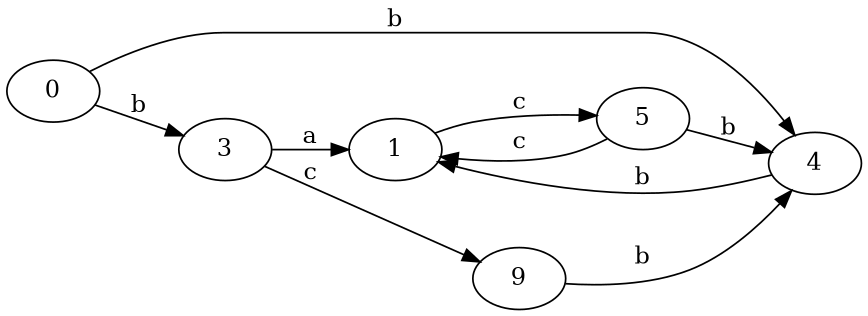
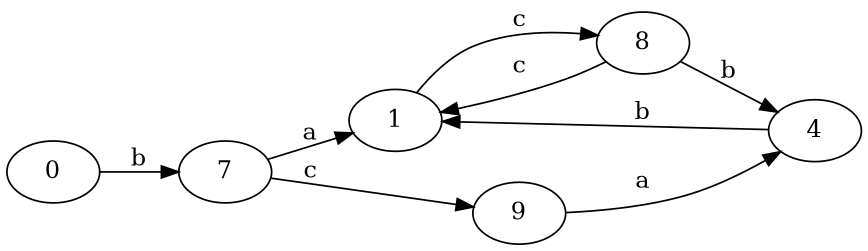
edge "0" -> "4": removed, label "b"
node "5": label "5" -> "8"
node "3": label "3" -> "7"
edge "9" -> "4": label "b" -> "a"
